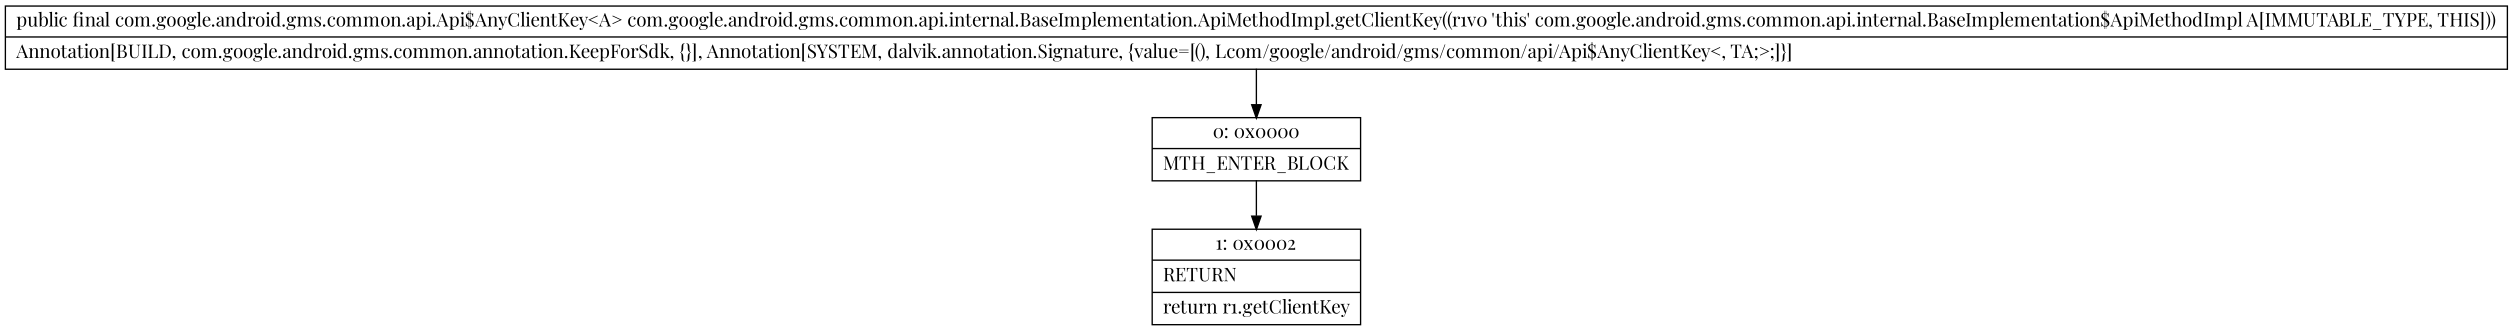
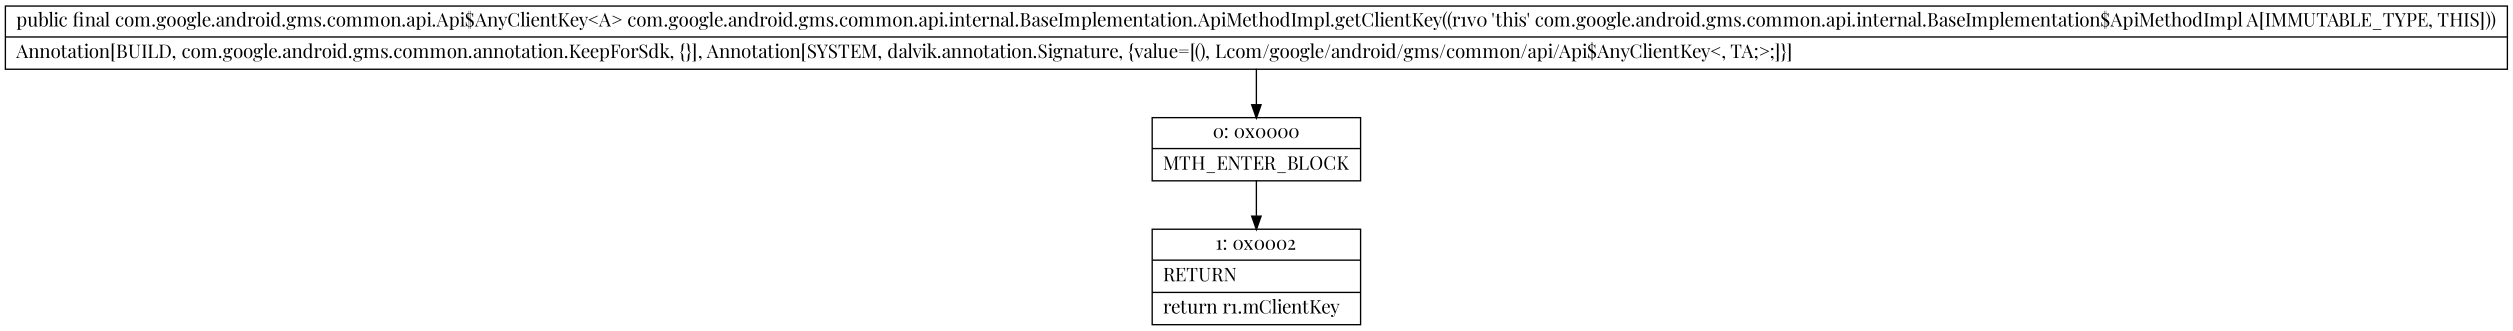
node "1: 0x0002": text "return r1.getClientKey" -> "return r1.mClientKey"
